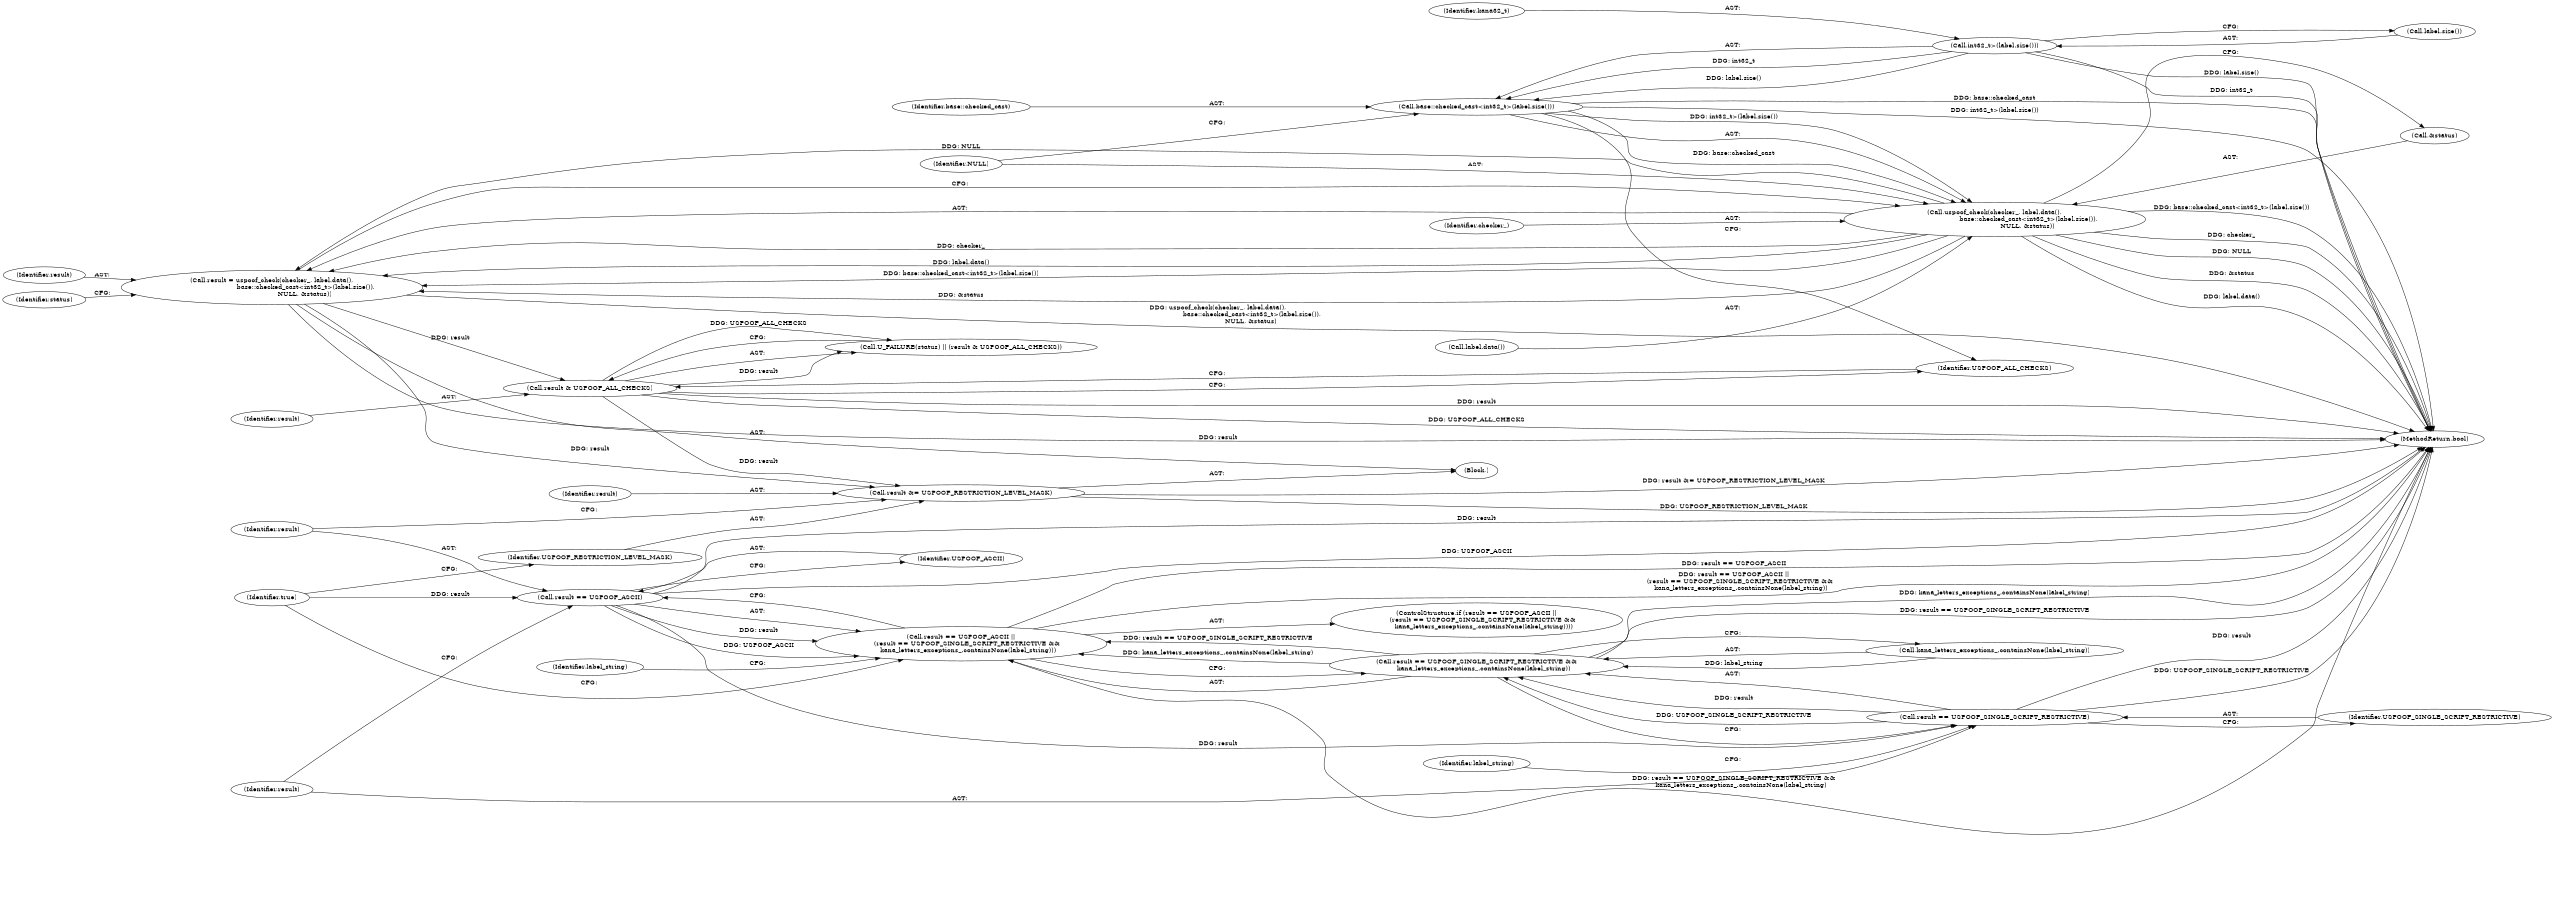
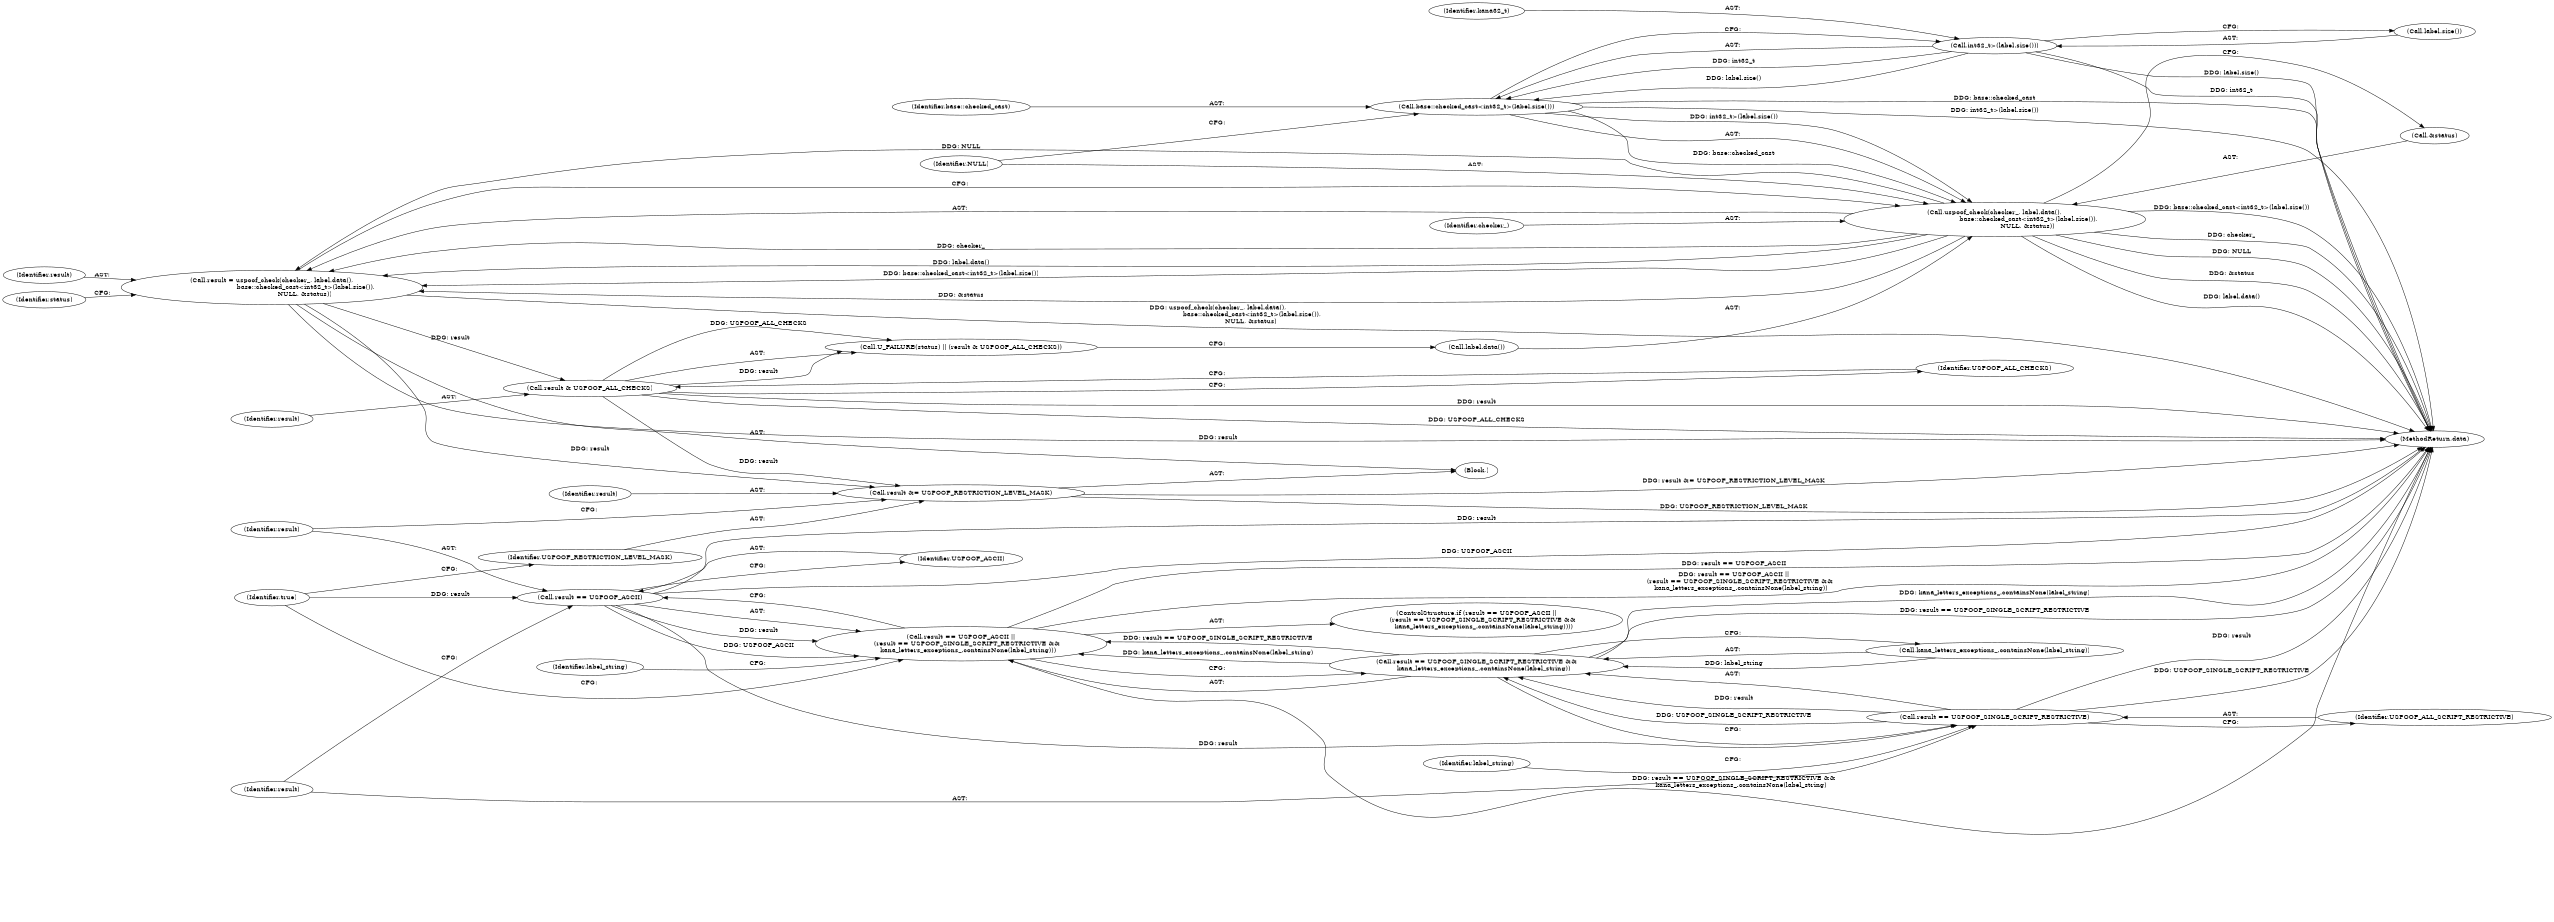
edge "(Call,base::checked_cast<int32_t>(label.size()))" -> "(Identifier,USPOOF_ALL_CHECKS)": now "(Call,base::checked_cast<int32_t>(label.size()))" -> "(Call,int32_t>(label.size()))"
edge "(Call,U_FAILURE(status) || (result & USPOOF_ALL_CHECKS))" -> "(Call,result & USPOOF_ALL_CHECKS)": now "(Call,U_FAILURE(status) || (result & USPOOF_ALL_CHECKS))" -> "(Call,label.data())"
node "(MethodReturn,bool)": label "(MethodReturn,bool)" -> "(MethodReturn,data)"
node "(Identifier,USPOOF_SINGLE_SCRIPT_RESTRICTIVE)": label "(Identifier,USPOOF_SINGLE_SCRIPT_RESTRICTIVE)" -> "(Identifier,USPOOF_ALL_SCRIPT_RESTRICTIVE)"
